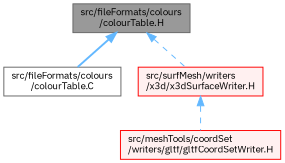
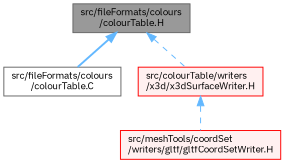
node "src/surfMesh/writers /x3d/x3dSurfaceWriter.H": label "src/surfMesh/writers /x3d/x3dSurfaceWriter.H" -> "src/colourTable/writers /x3d/x3dSurfaceWriter.H"
